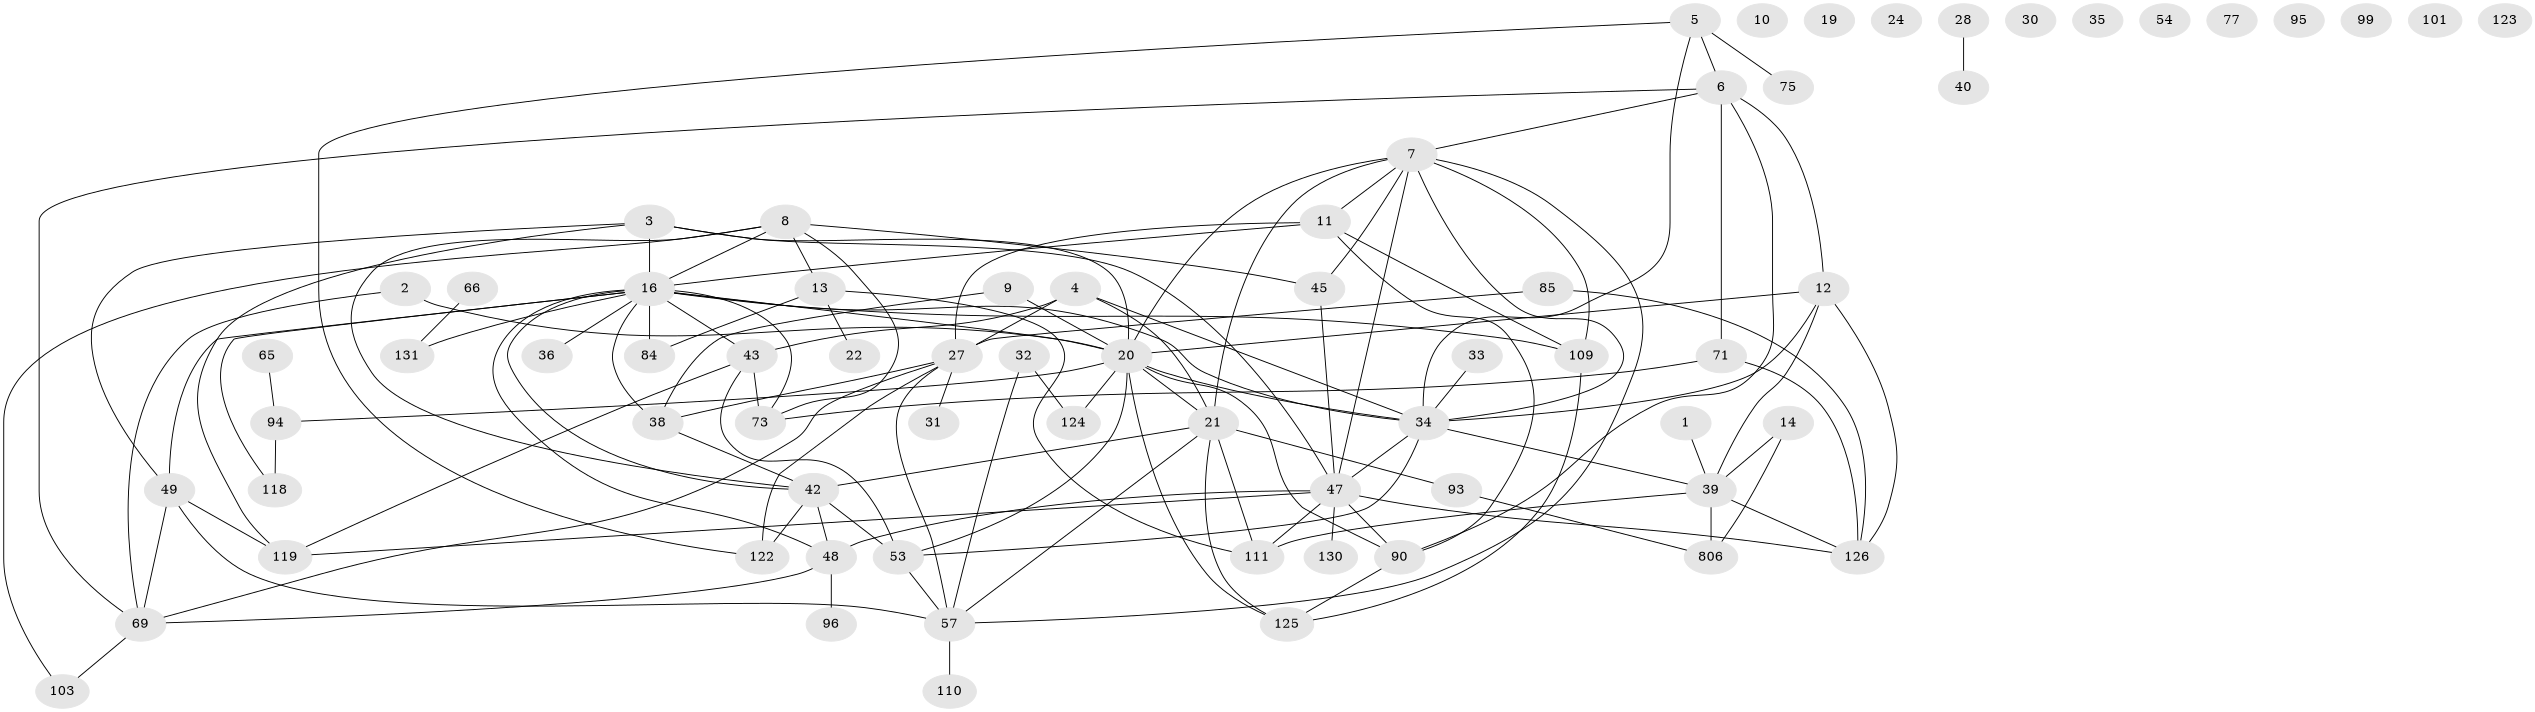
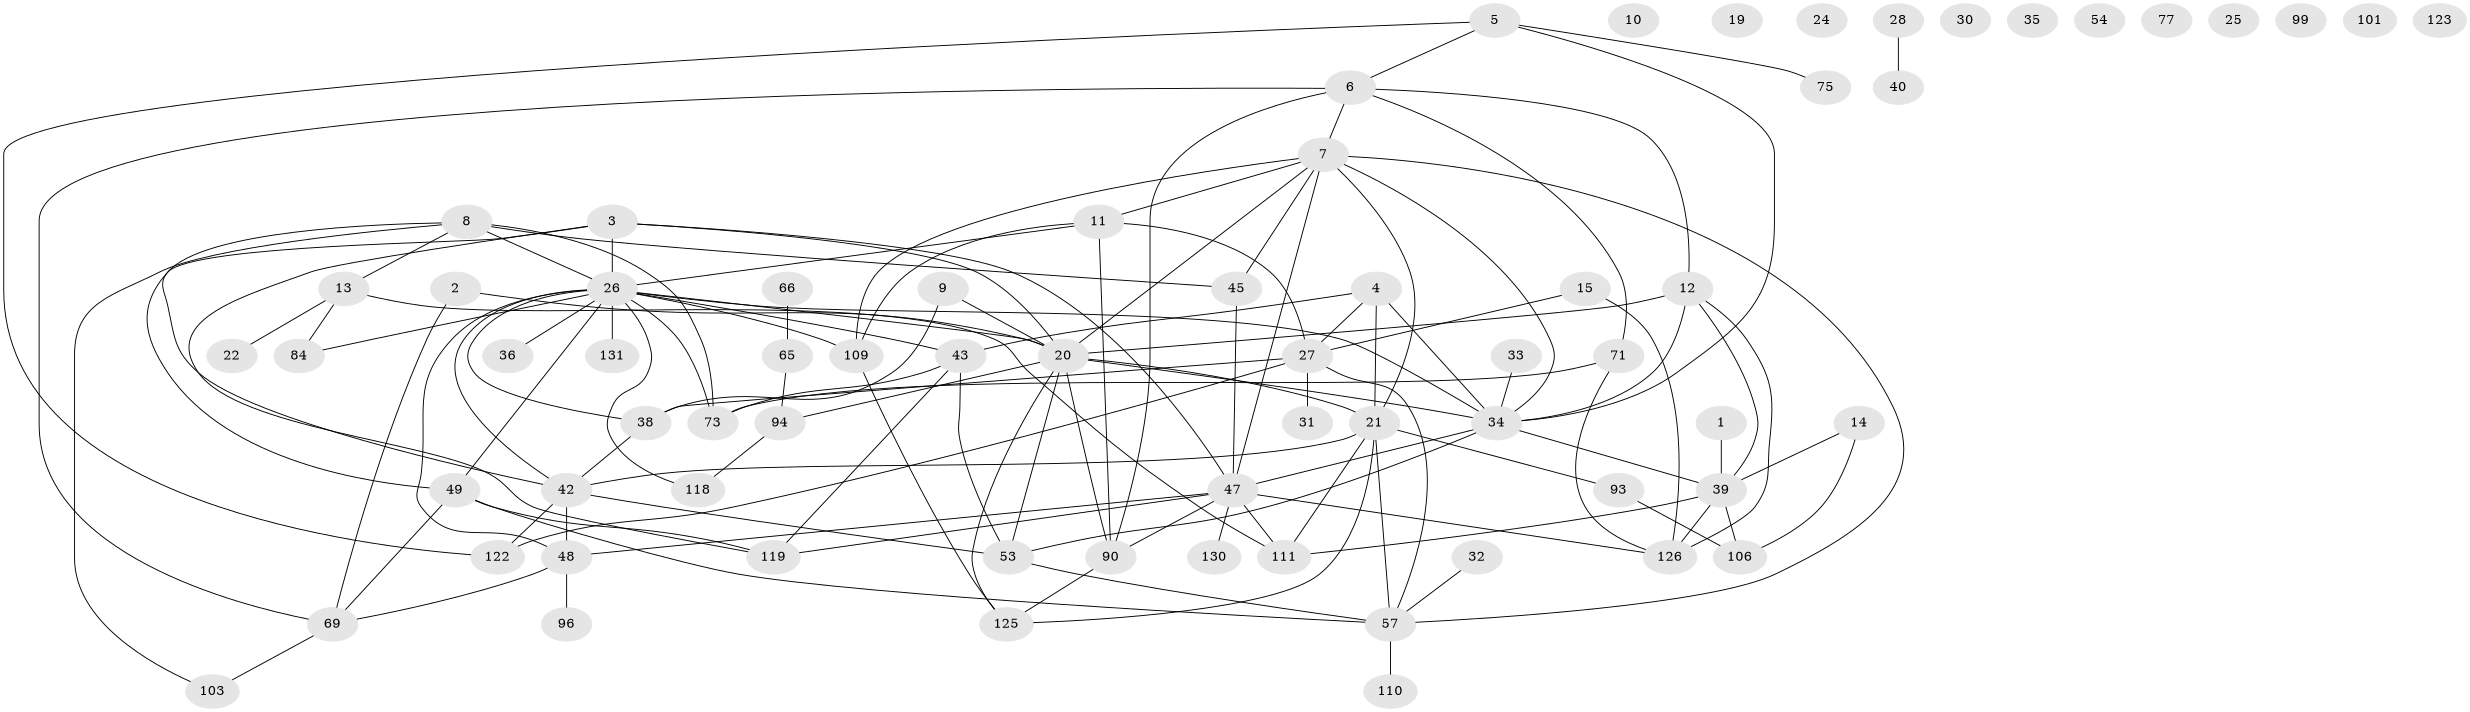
node "95": label "95" -> "25"
node "16": label "16" -> "26"
node "85": label "85" -> "15"
edge "66" -- "131": now "66" -- "65"
node "124": removed
edge "27" -- "69": removed
node "806": label "806" -> "106"
